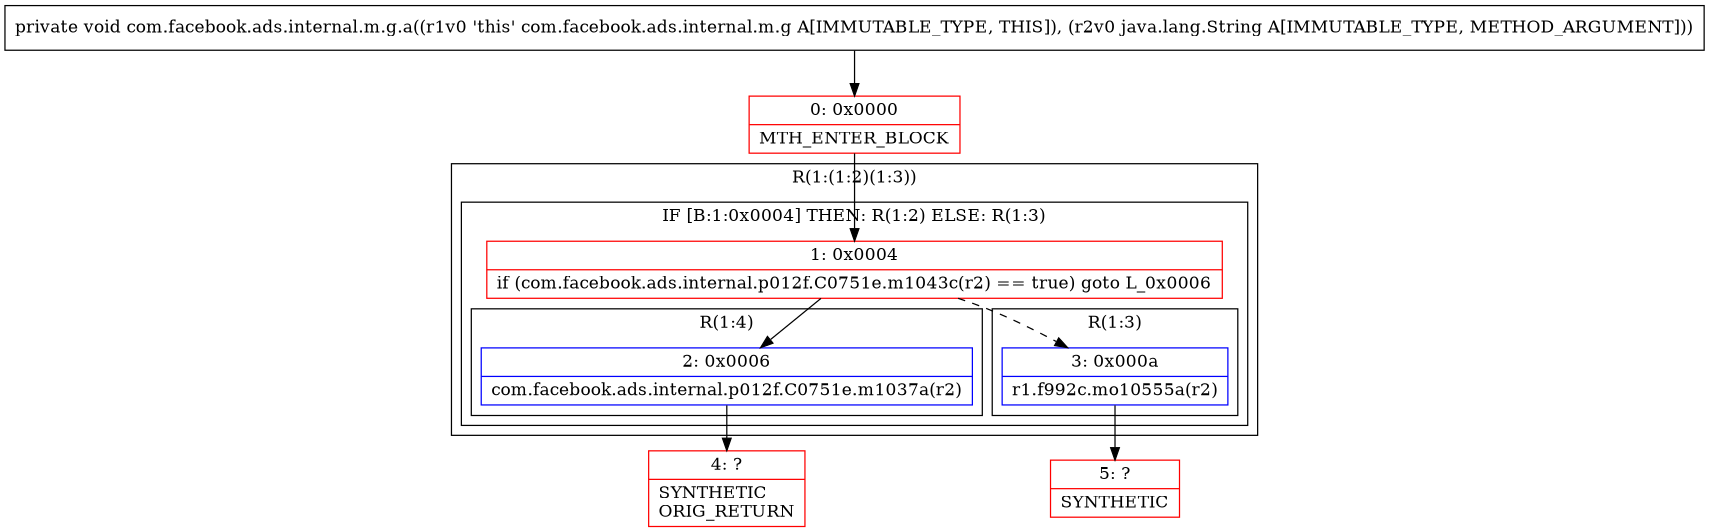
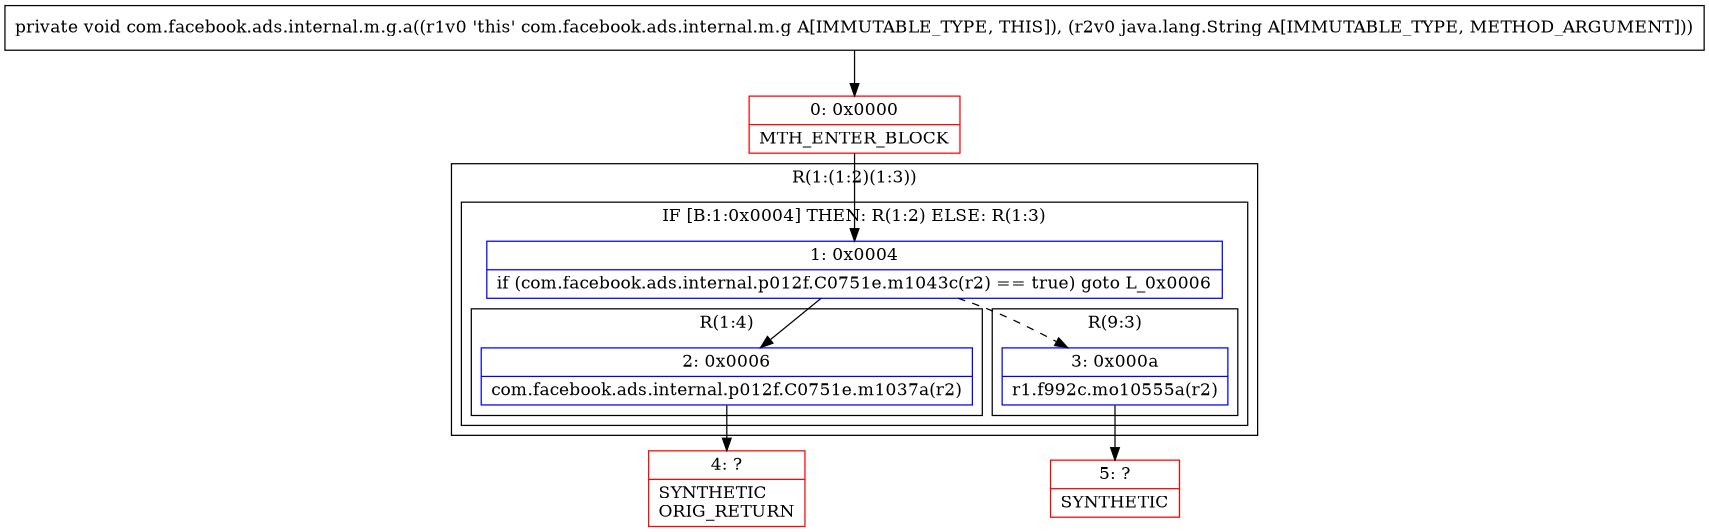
node "1: 0x0004": color red -> blue
cluster "R(1:3)": label "R(1:3)" -> "R(9:3)"
